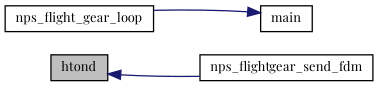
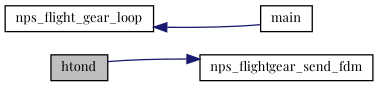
edge "nps_flight_gear_loop" -> "main": reversed
edge "nps_flightgear_send_fdm" -> "htond": reversed
